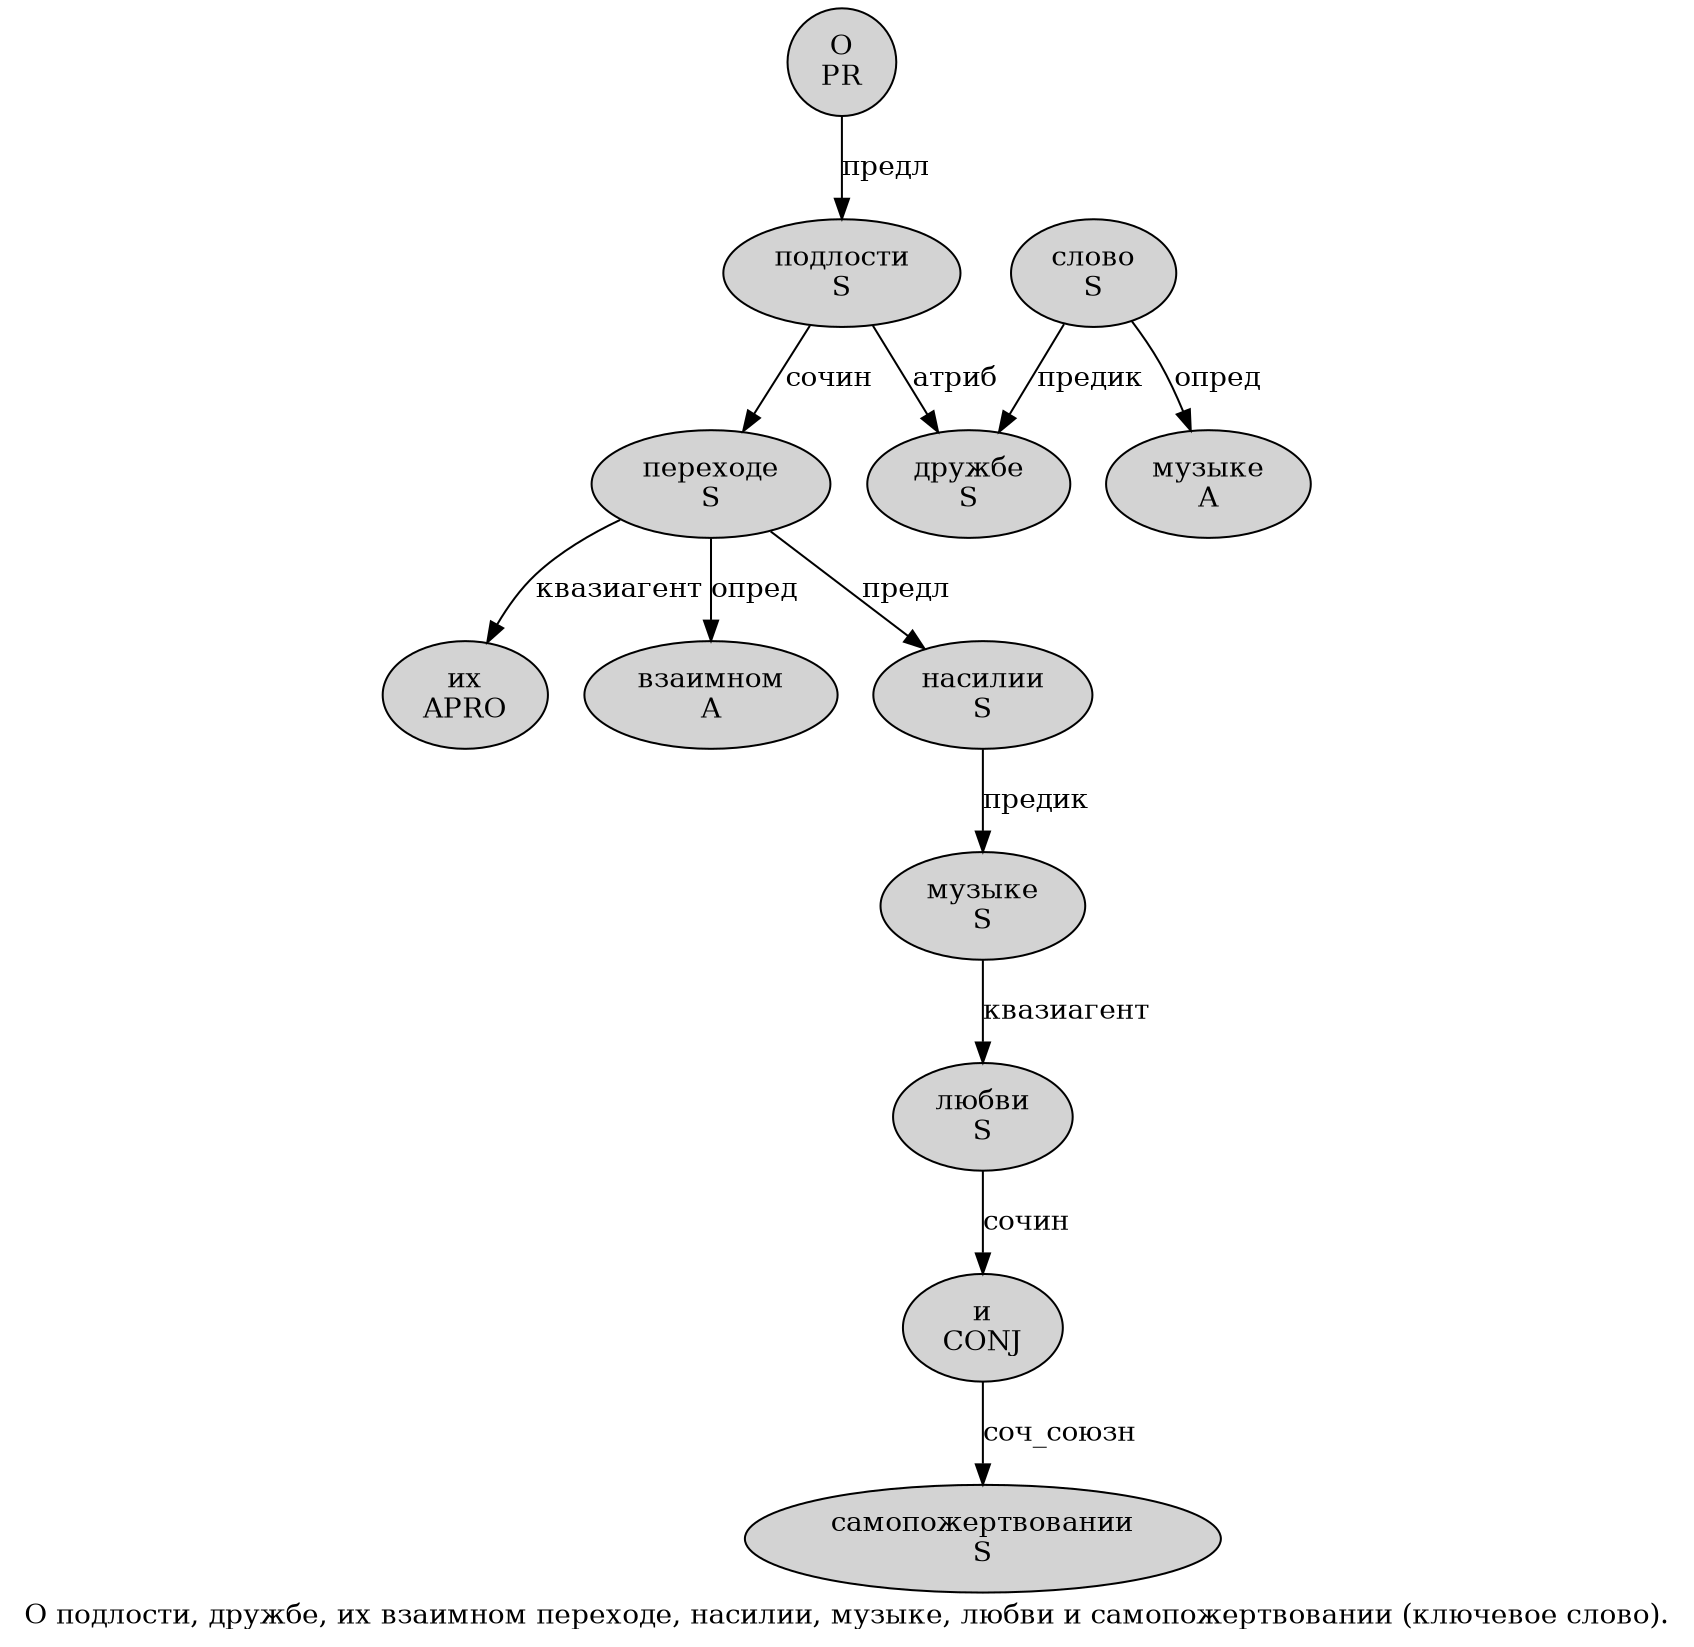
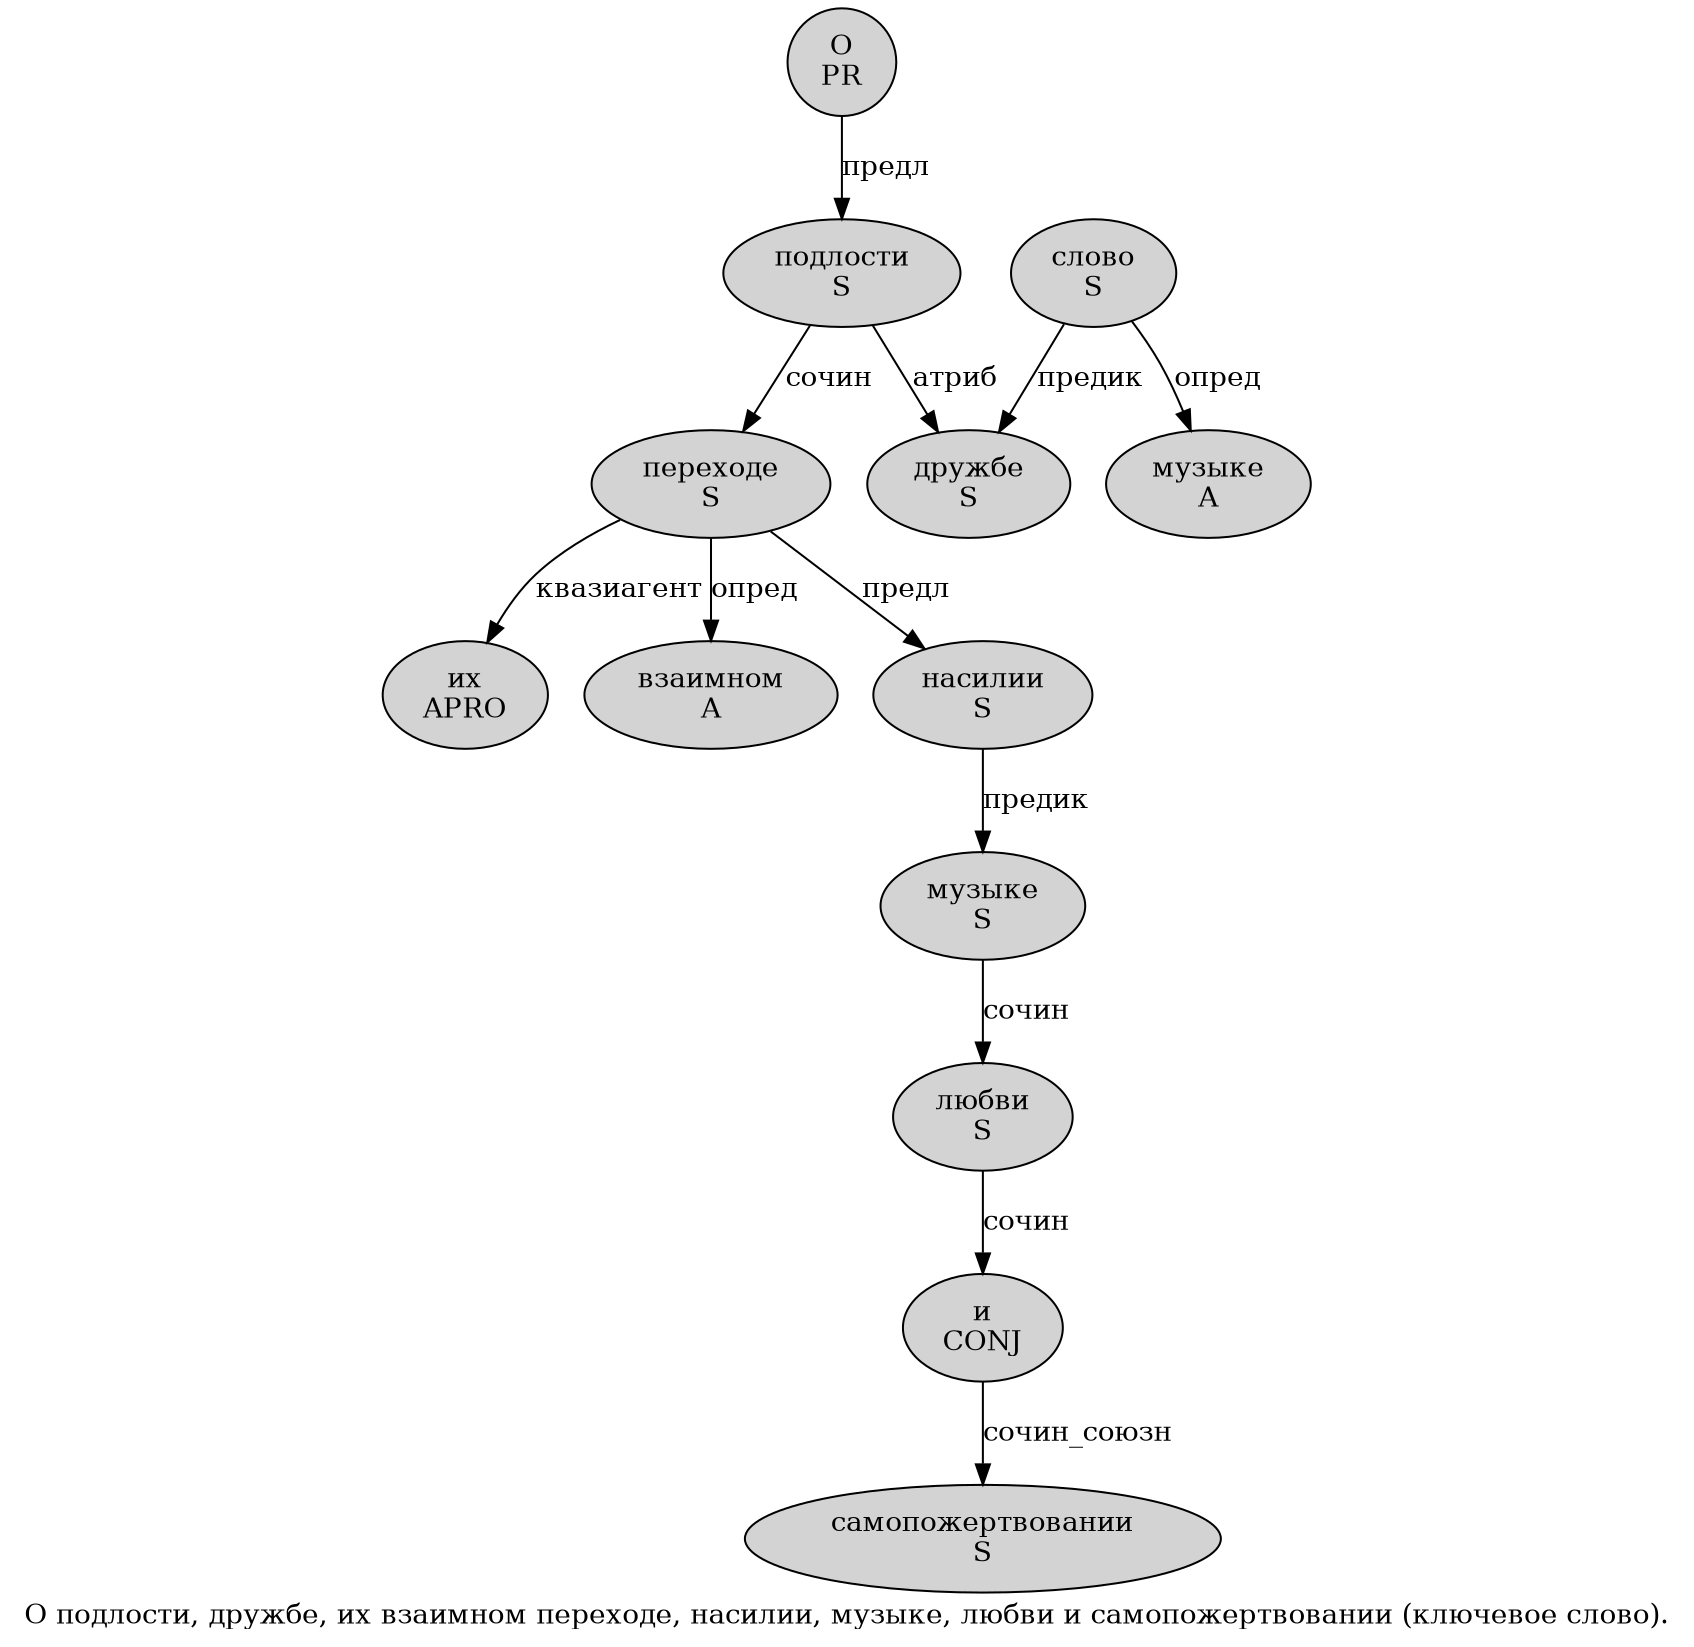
edge "музыке S" -> "любви S": label "квазиагент" -> "сочин"
edge "и CONJ" -> "самопожертвовании S": label "соч_союзн" -> "сочин_союзн"
